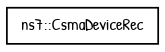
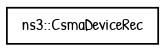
node "ns7::CsmaDeviceRec": label "ns7::CsmaDeviceRec" -> "ns3::CsmaDeviceRec"
